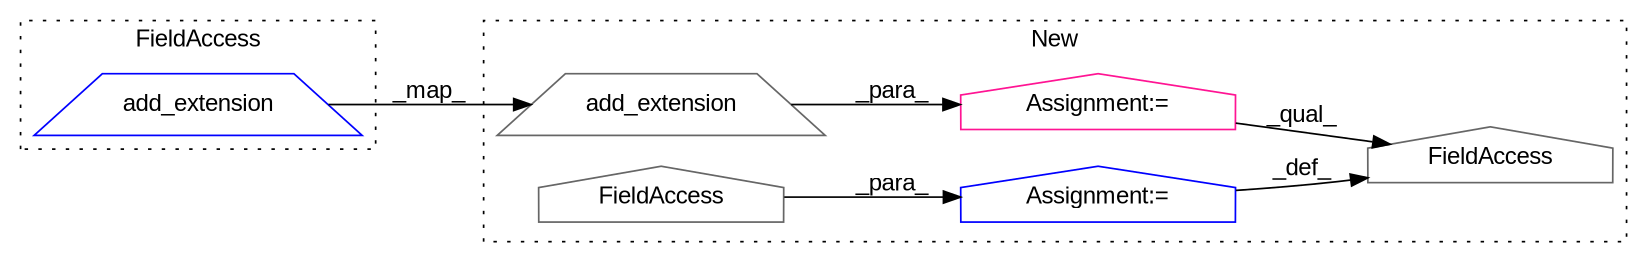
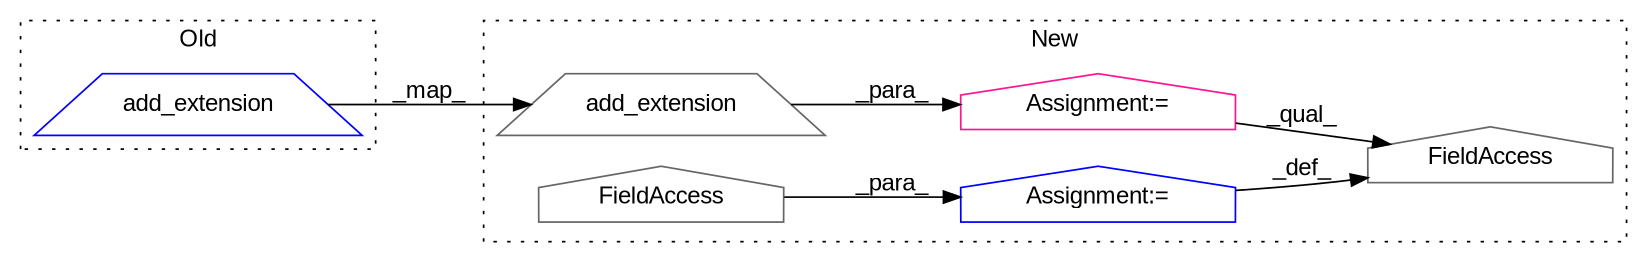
cluster "FieldAccess": label "FieldAccess" -> "Old"
